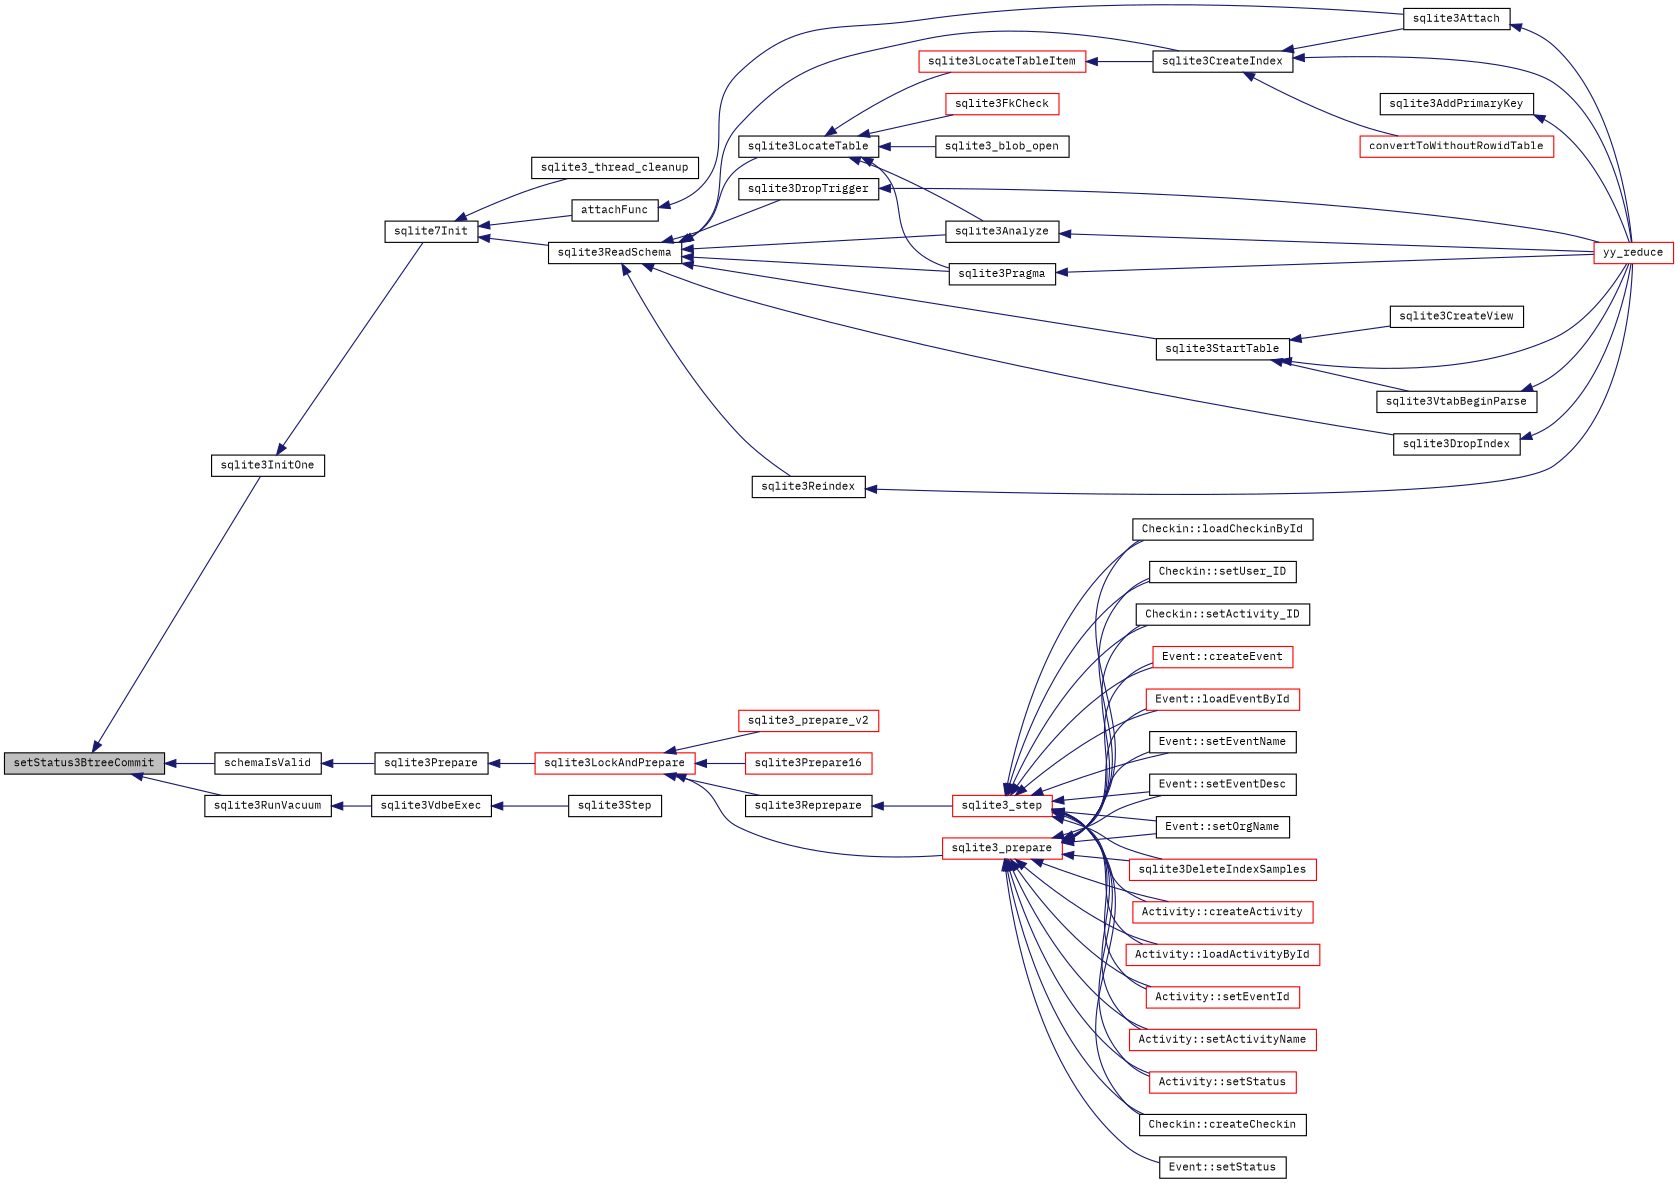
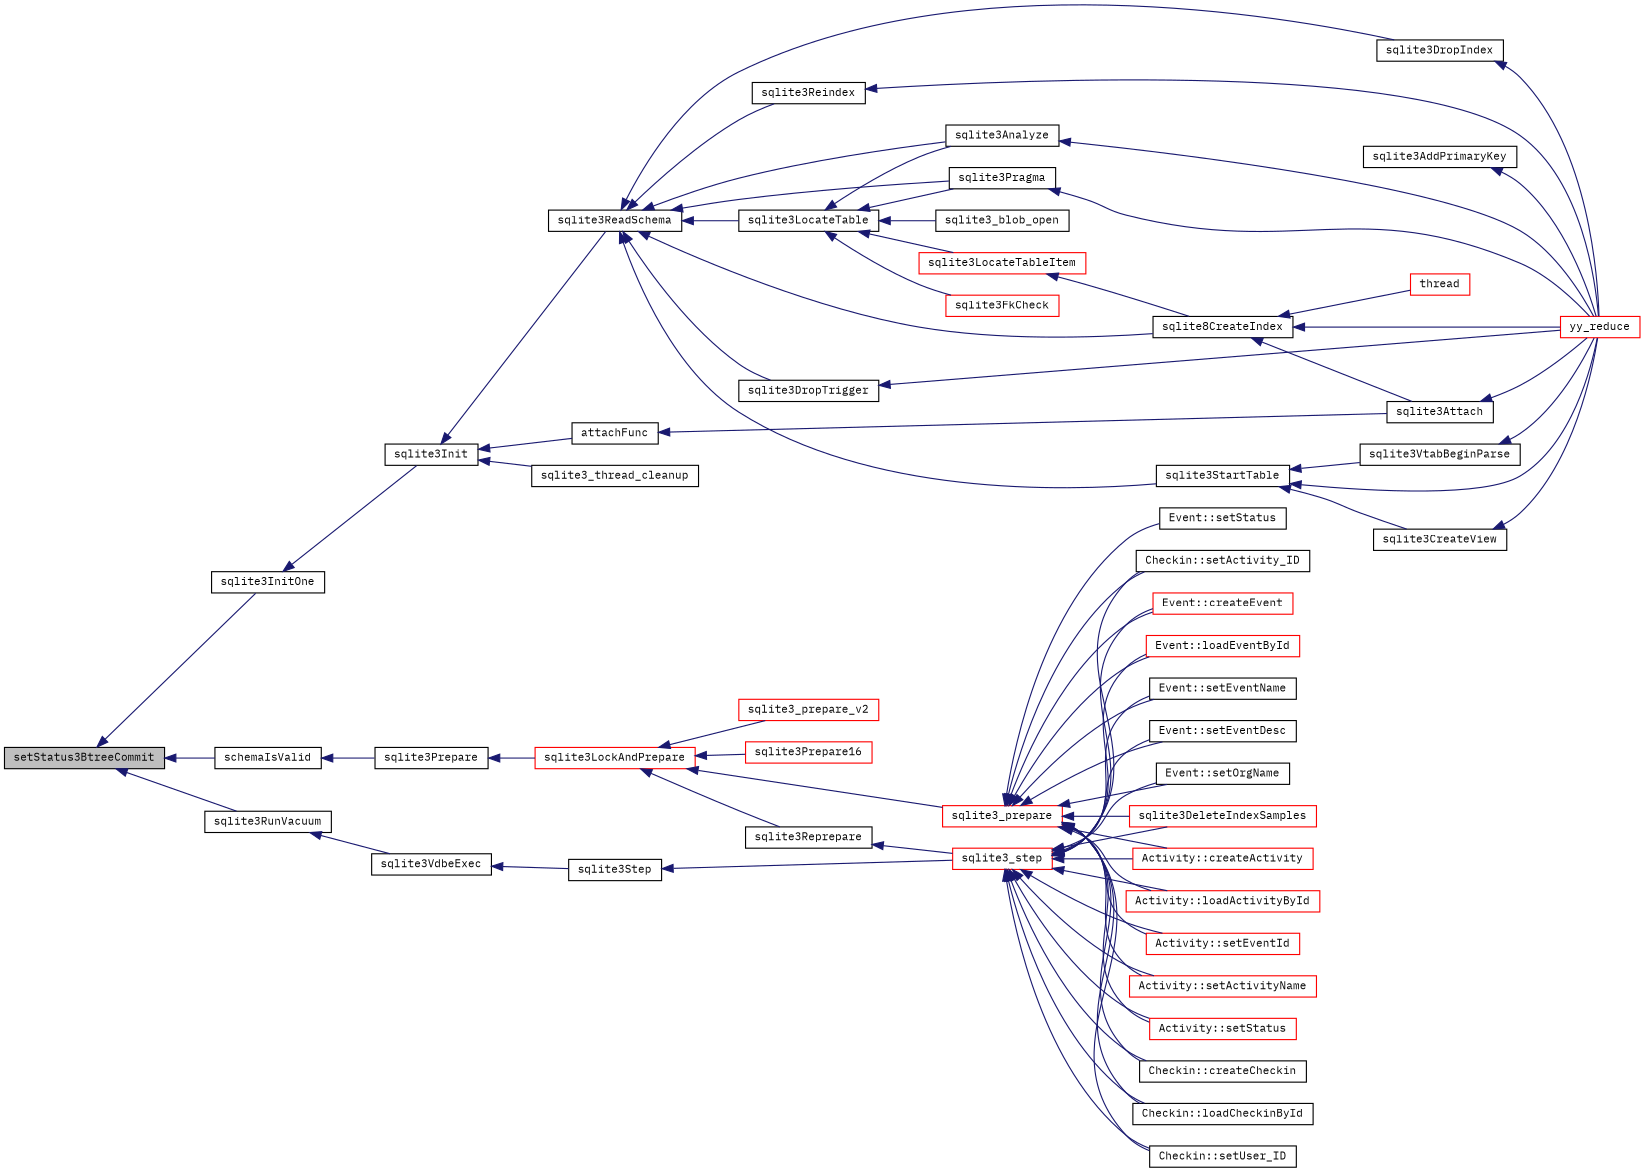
node "sqlite3CreateIndex": label "sqlite3CreateIndex" -> "sqlite8CreateIndex"
node "convertToWithoutRowidTable": label "convertToWithoutRowidTable" -> "thread"
node "sqlite7Init": label "sqlite7Init" -> "sqlite3Init"
edge "yy_reduce" -> "sqlite3CreateView": added
edge "sqlite3_step" -> "sqlite3Step": added
